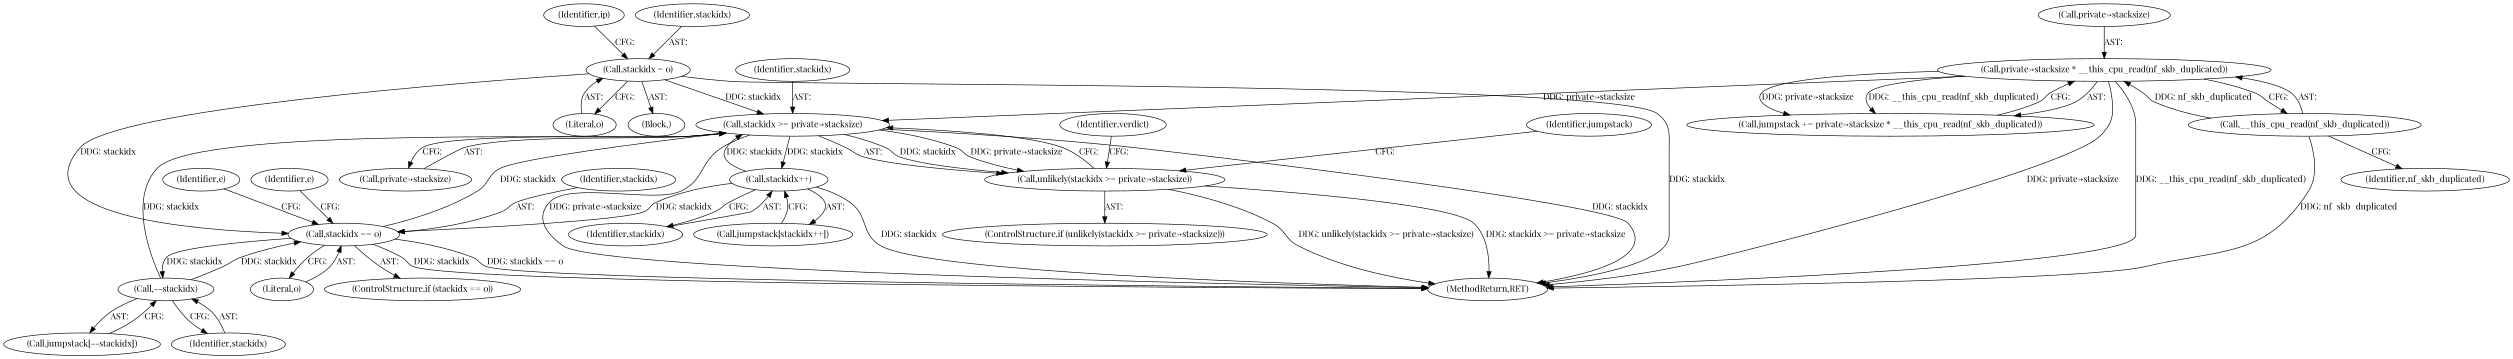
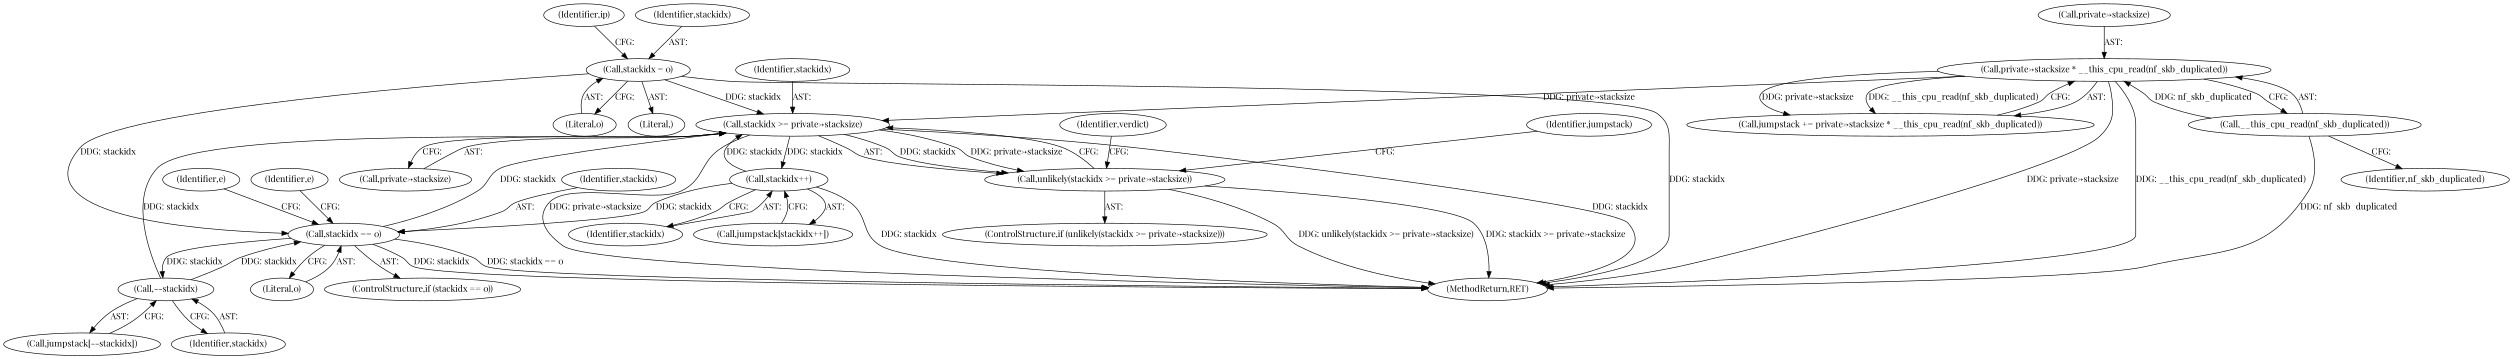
node "(Block,)": label "(Block,)" -> "(Literal,)"
